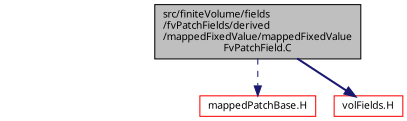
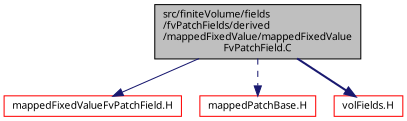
node "mappedFixedValueFvPatchField.H": added
